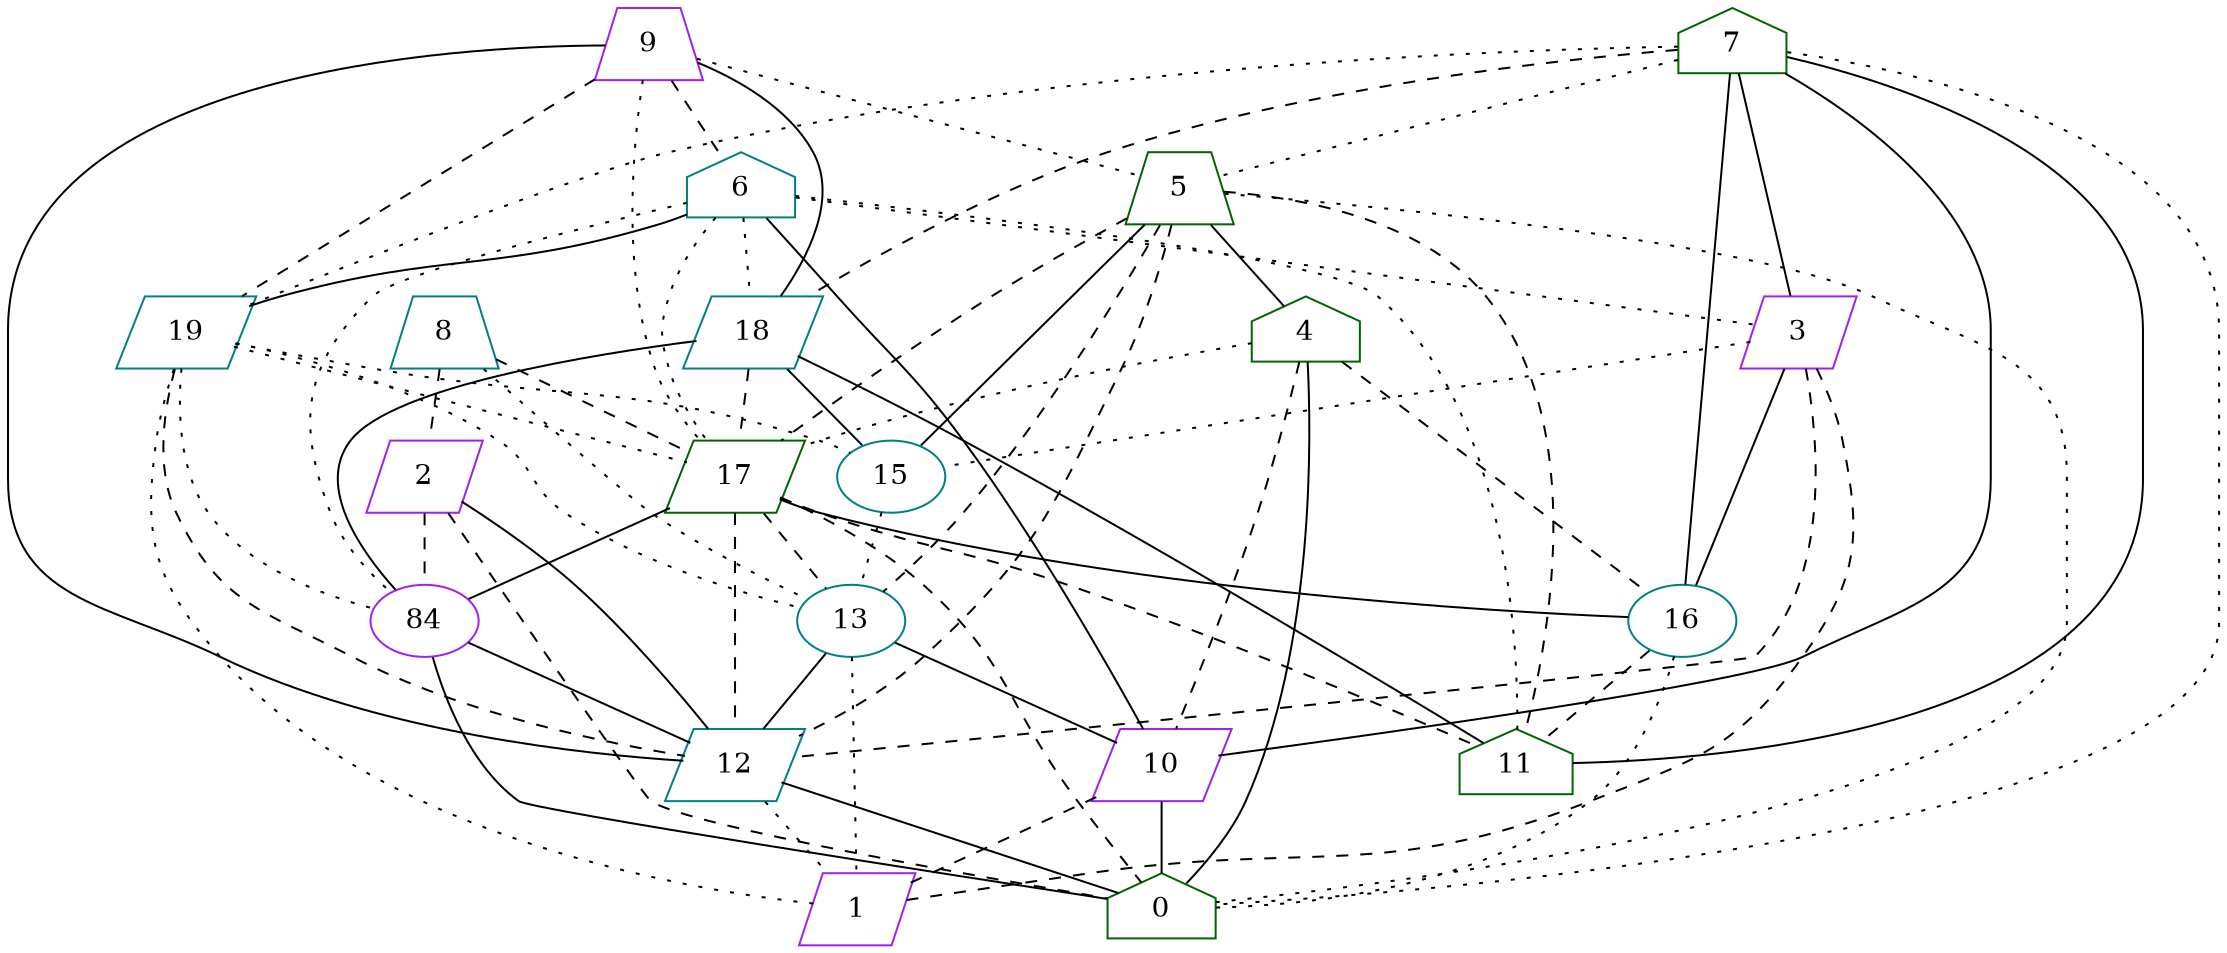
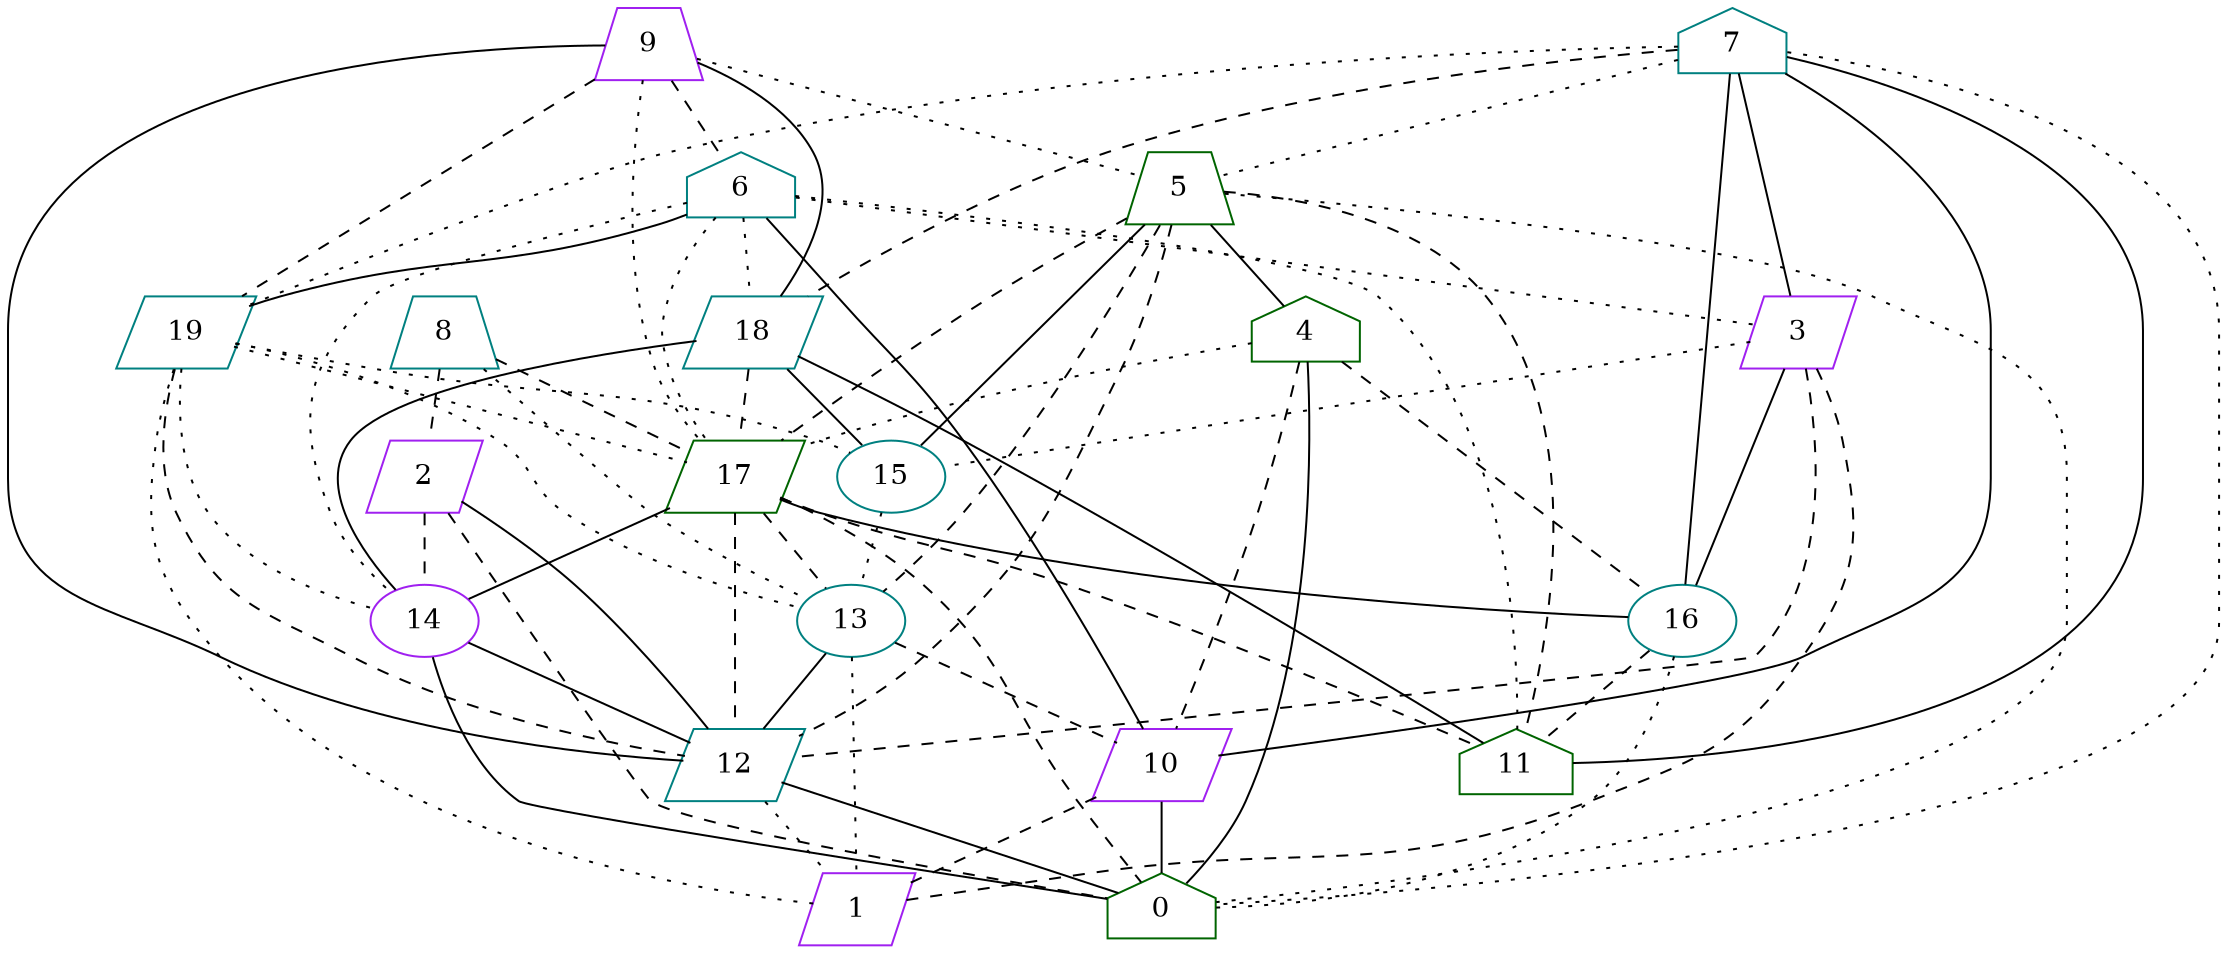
node "7": color darkgreen -> teal
node "84": label "84" -> "14"
edge "13" -- "10": style solid -> dashed
